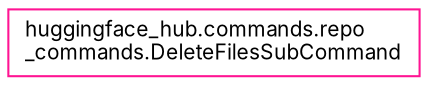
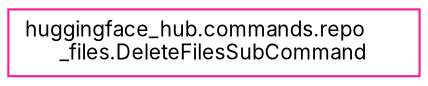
node "huggingface_hub.commands.repo _commands.DeleteFilesSubCommand": label "huggingface_hub.commands.repo _commands.DeleteFilesSubCommand" -> "huggingface_hub.commands.repo _files.DeleteFilesSubCommand"
